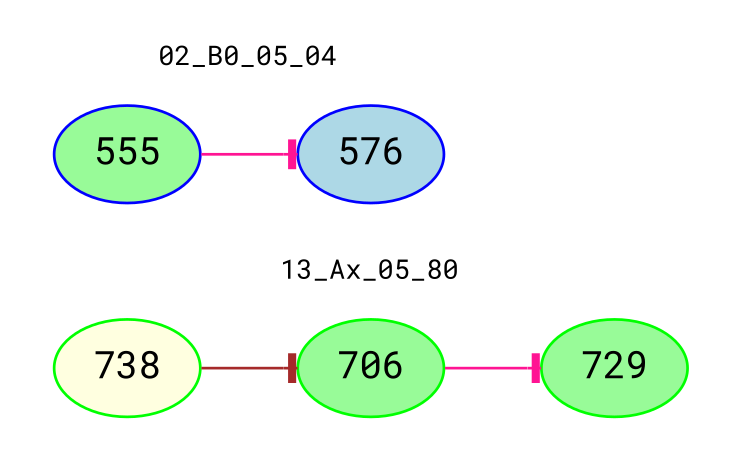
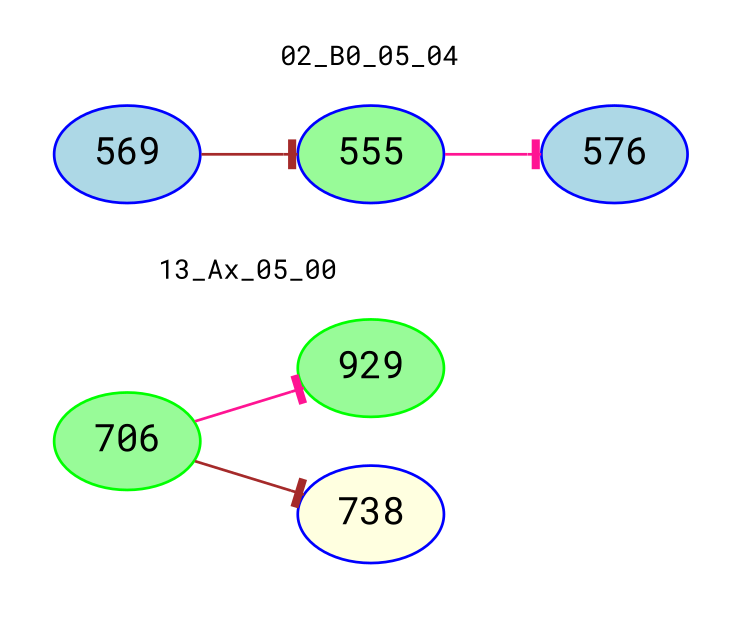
node "569": added
cluster "13_Ax_05_80": label "13_Ax_05_80" -> "13_Ax_05_00"
node "738": color green -> blue
edge "738" -> "706": reversed
node "729": label "729" -> "929"
